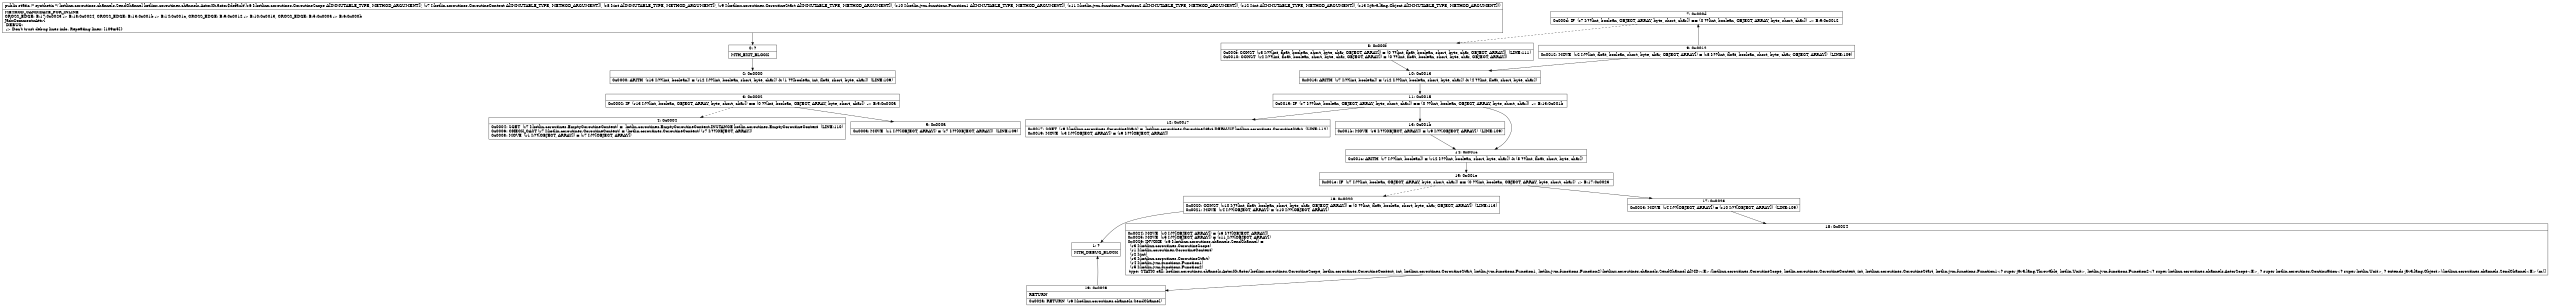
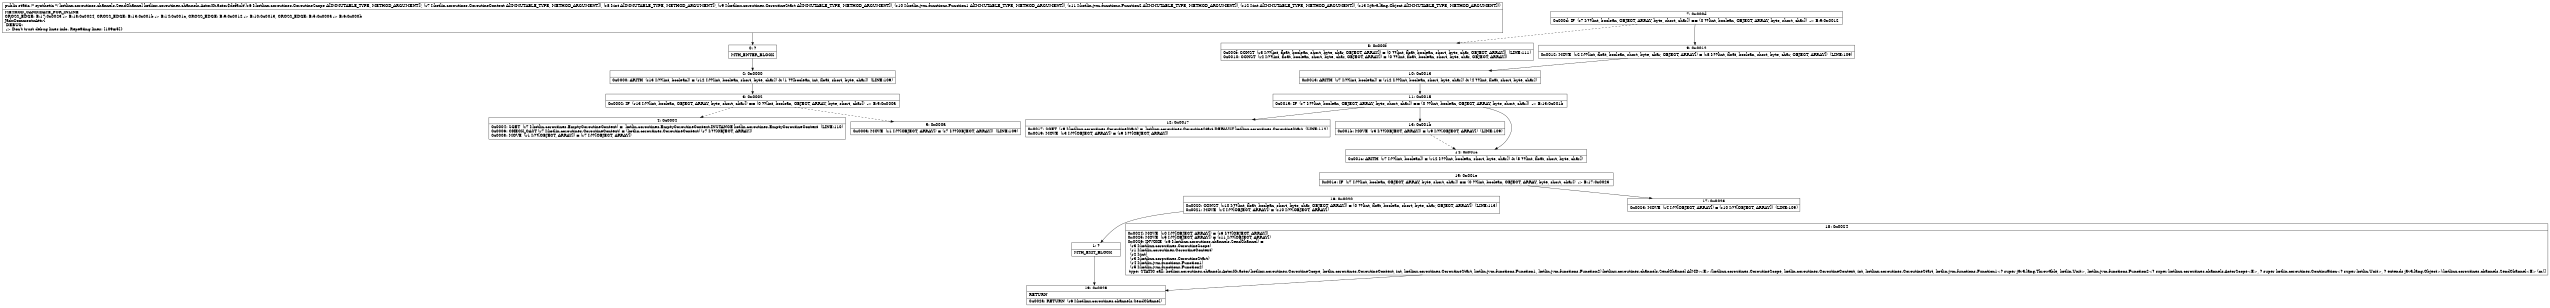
edge "9: 0x0012" -> "7: 0x000d": reversed
node "0: ?": text "MTH_EXIT_BLOCK" -> "MTH_ENTER_BLOCK"
edge "8: 0x000f" -> "10: 0x0013": removed
edge "2: 0x0000" -> "3: 0x0002": added
edge "3: 0x0002" -> "5: 0x000a": style solid -> dashed
edge "13: 0x001b" -> "14: 0x001c": style solid -> dashed
edge "14: 0x001c" -> "15: 0x001e": removed
edge "15: 0x001e" -> "16: 0x0020": removed
edge "17: 0x0023" -> "18: 0x0024": removed
node "1: ?": text "MTH_DEBUG_BLOCK" -> "MTH_EXIT_BLOCK"
edge "19: 0x002a" -> "1: ?": reversed
